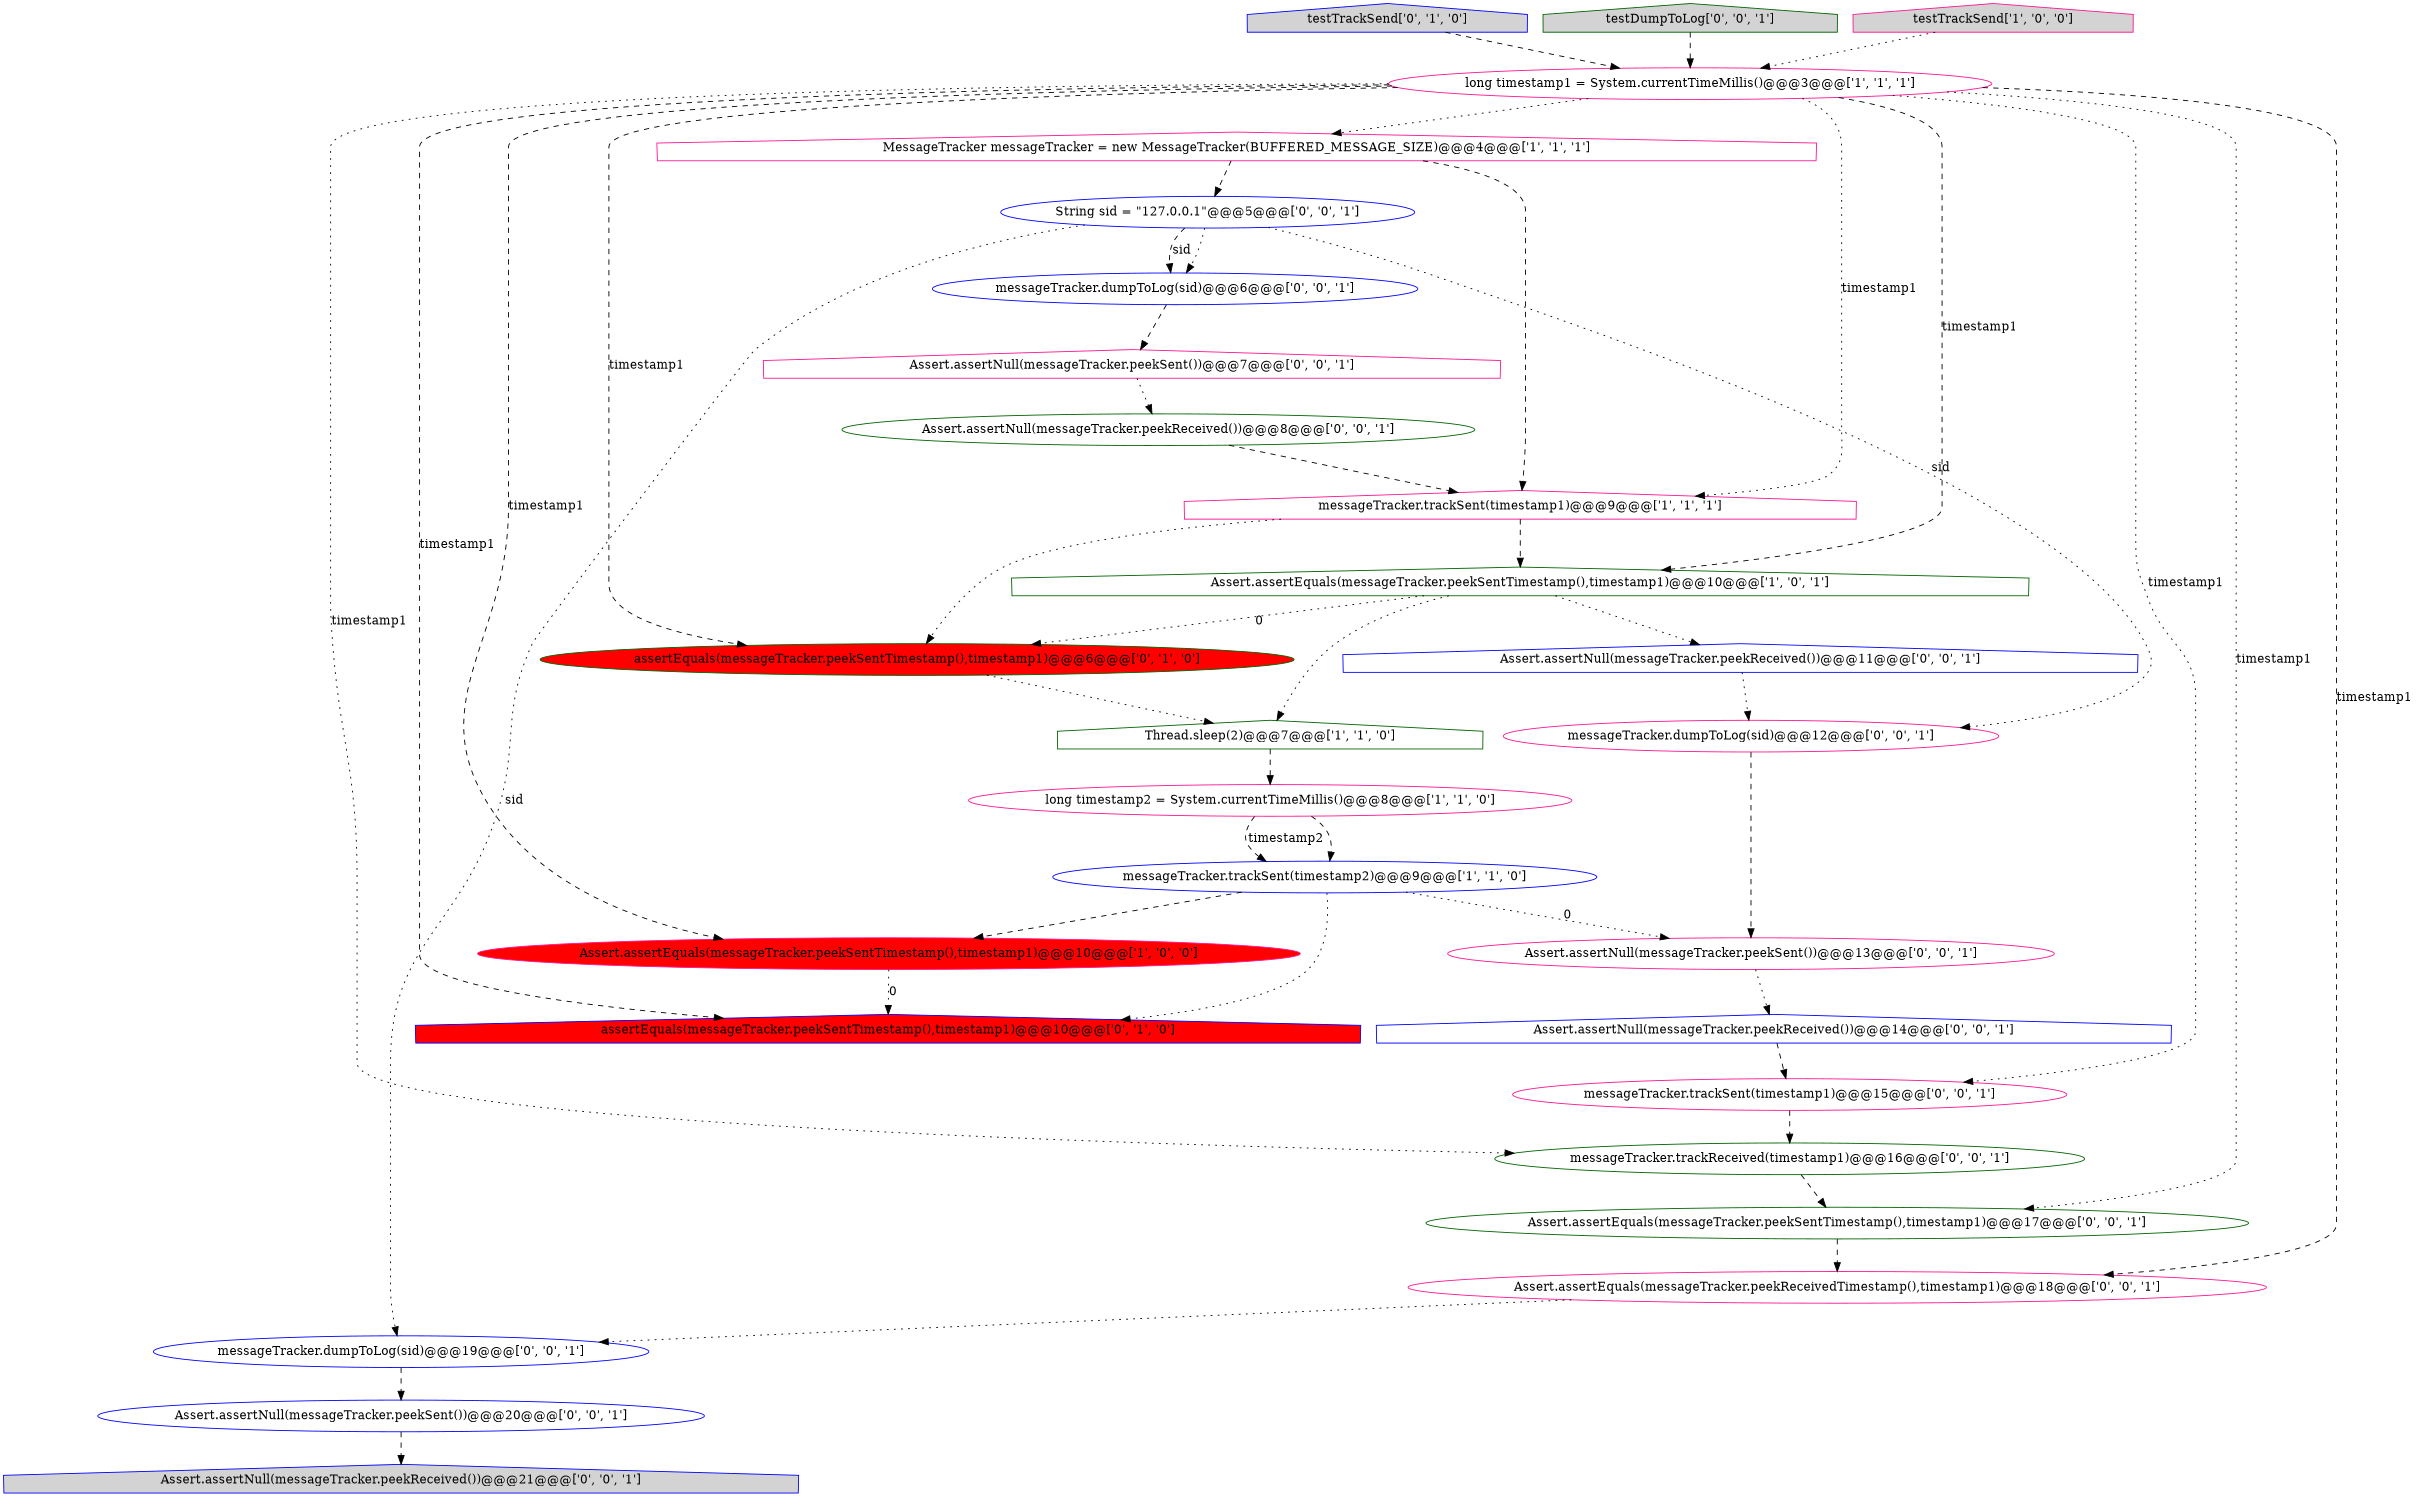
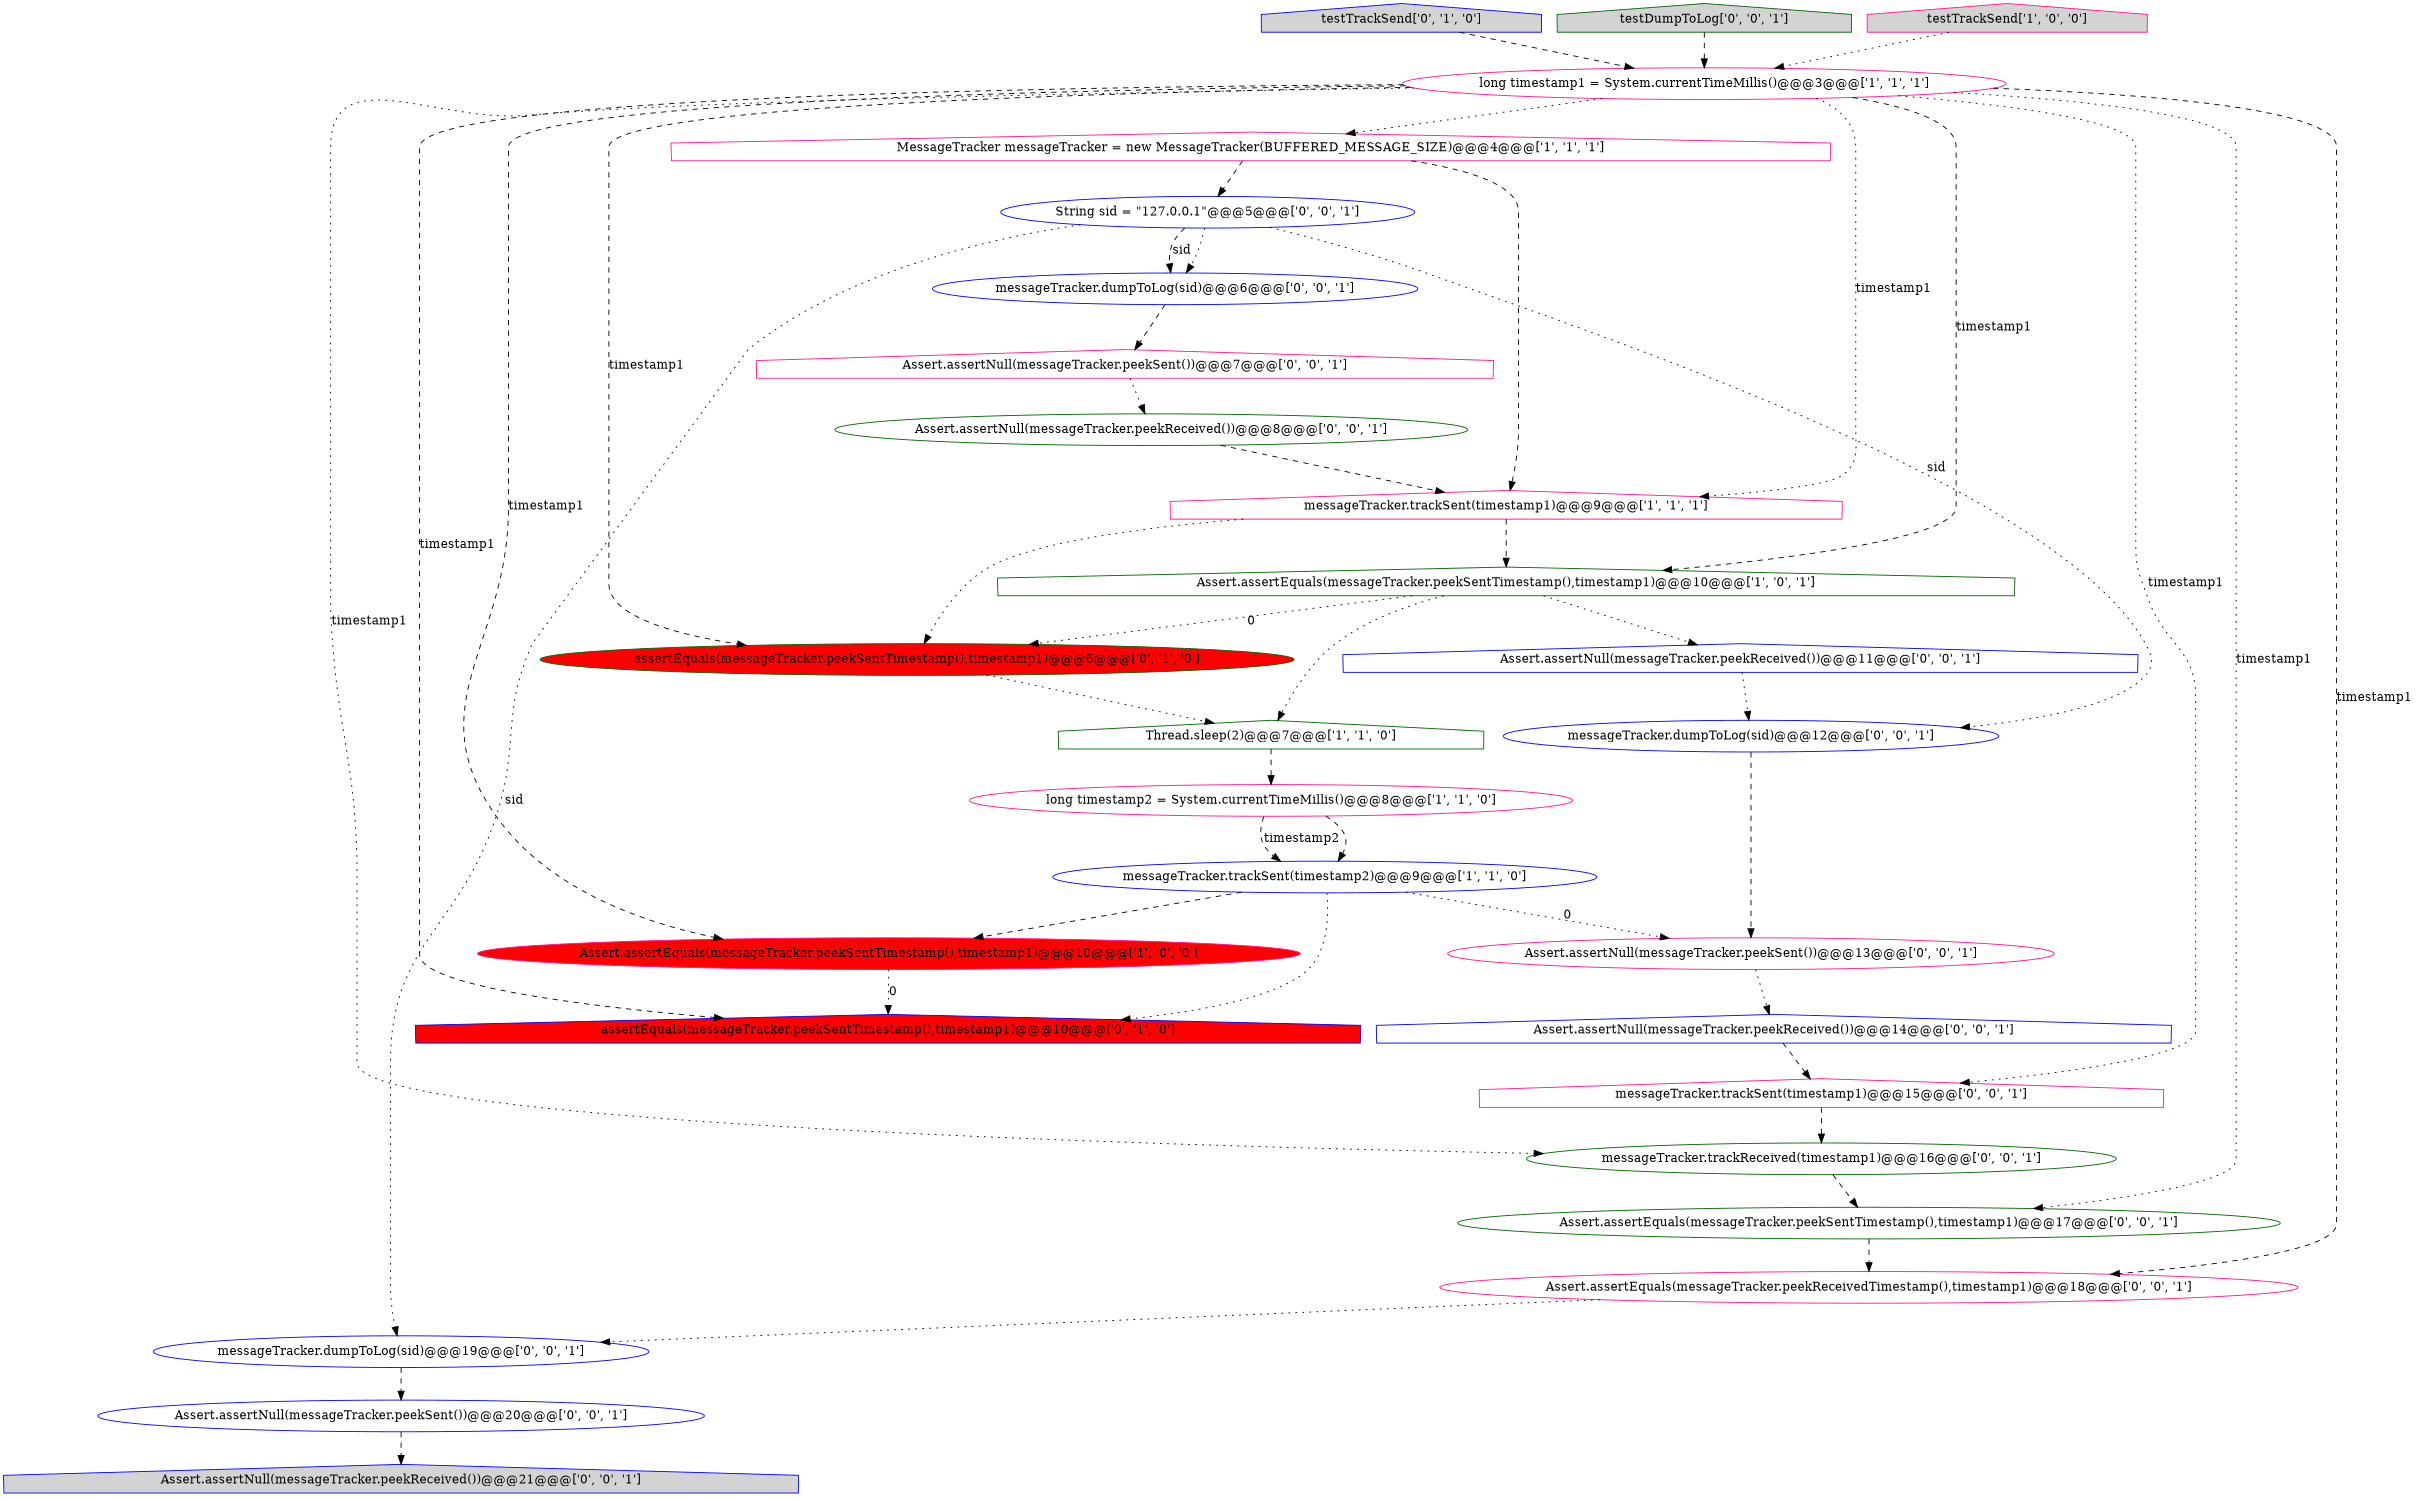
node "messageTracker.dumpToLog(sid)@@@12@@@['0', '0', '1']": color deeppink -> blue
node "messageTracker.trackSent(timestamp1)@@@15@@@['0', '0', '1']": shape ellipse -> house
